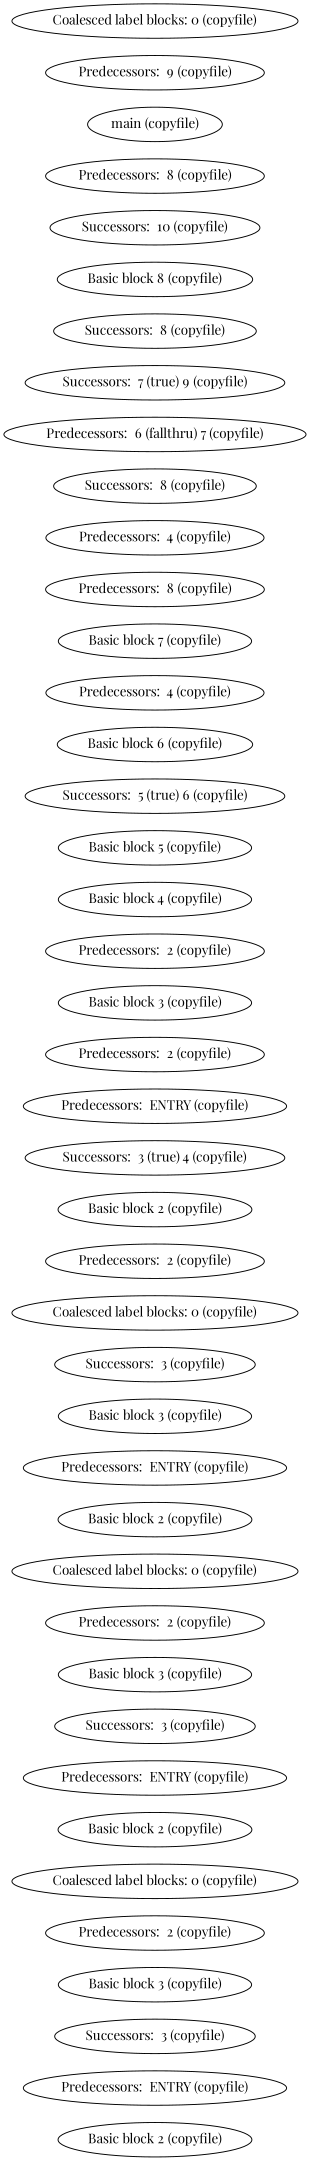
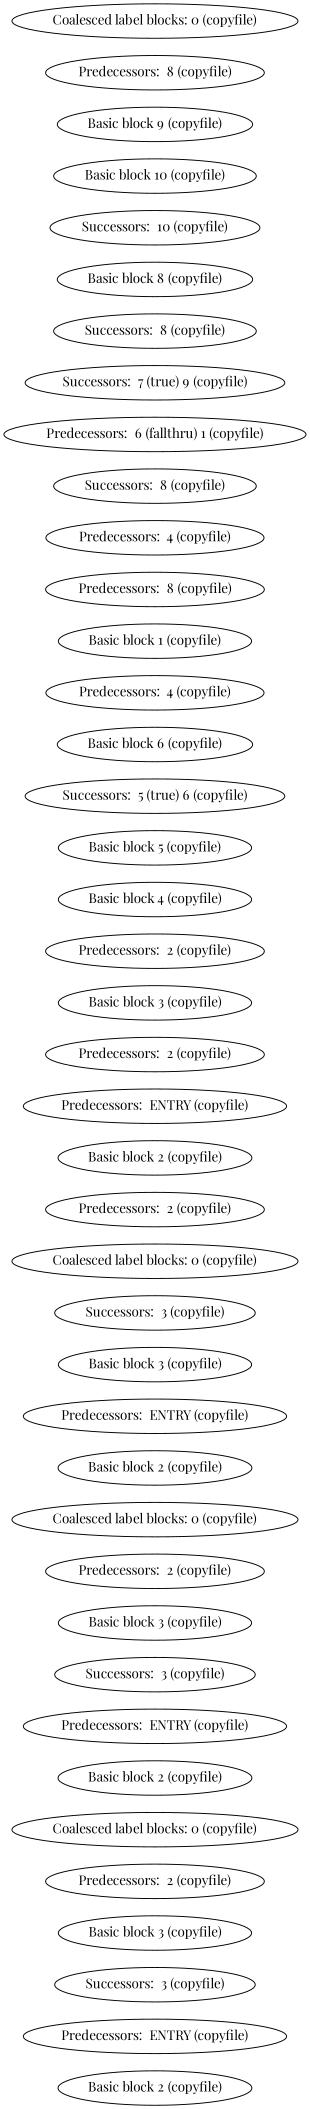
node "Predecessors:  9 (copyfile)": removed
node "Basic block 9 (copyfile)": added
node "main (copyfile)": removed
node "Basic block 10 (copyfile)": added
node "Predecessors:  6 (fallthru) 7 (copyfile)": label "Predecessors:  6 (fallthru) 7 (copyfile)" -> "Predecessors:  6 (fallthru) 1 (copyfile)"
node "Basic block 7 (copyfile)": label "Basic block 7 (copyfile)" -> "Basic block 1 (copyfile)"
node "Successors:  3 (true) 4 (copyfile)": removed
